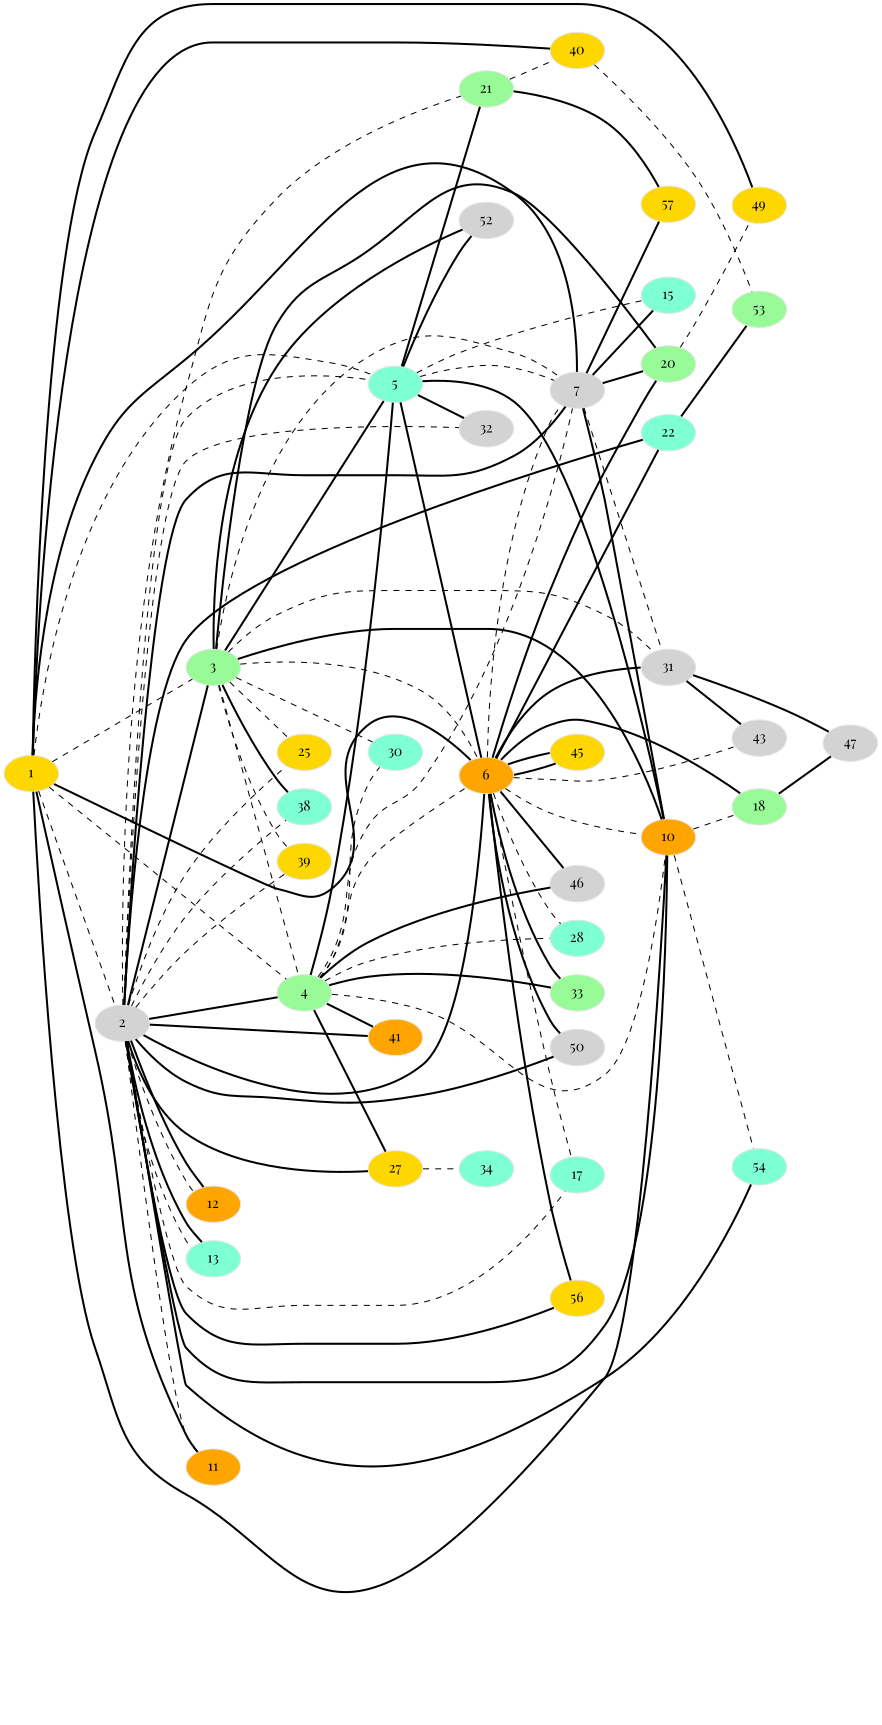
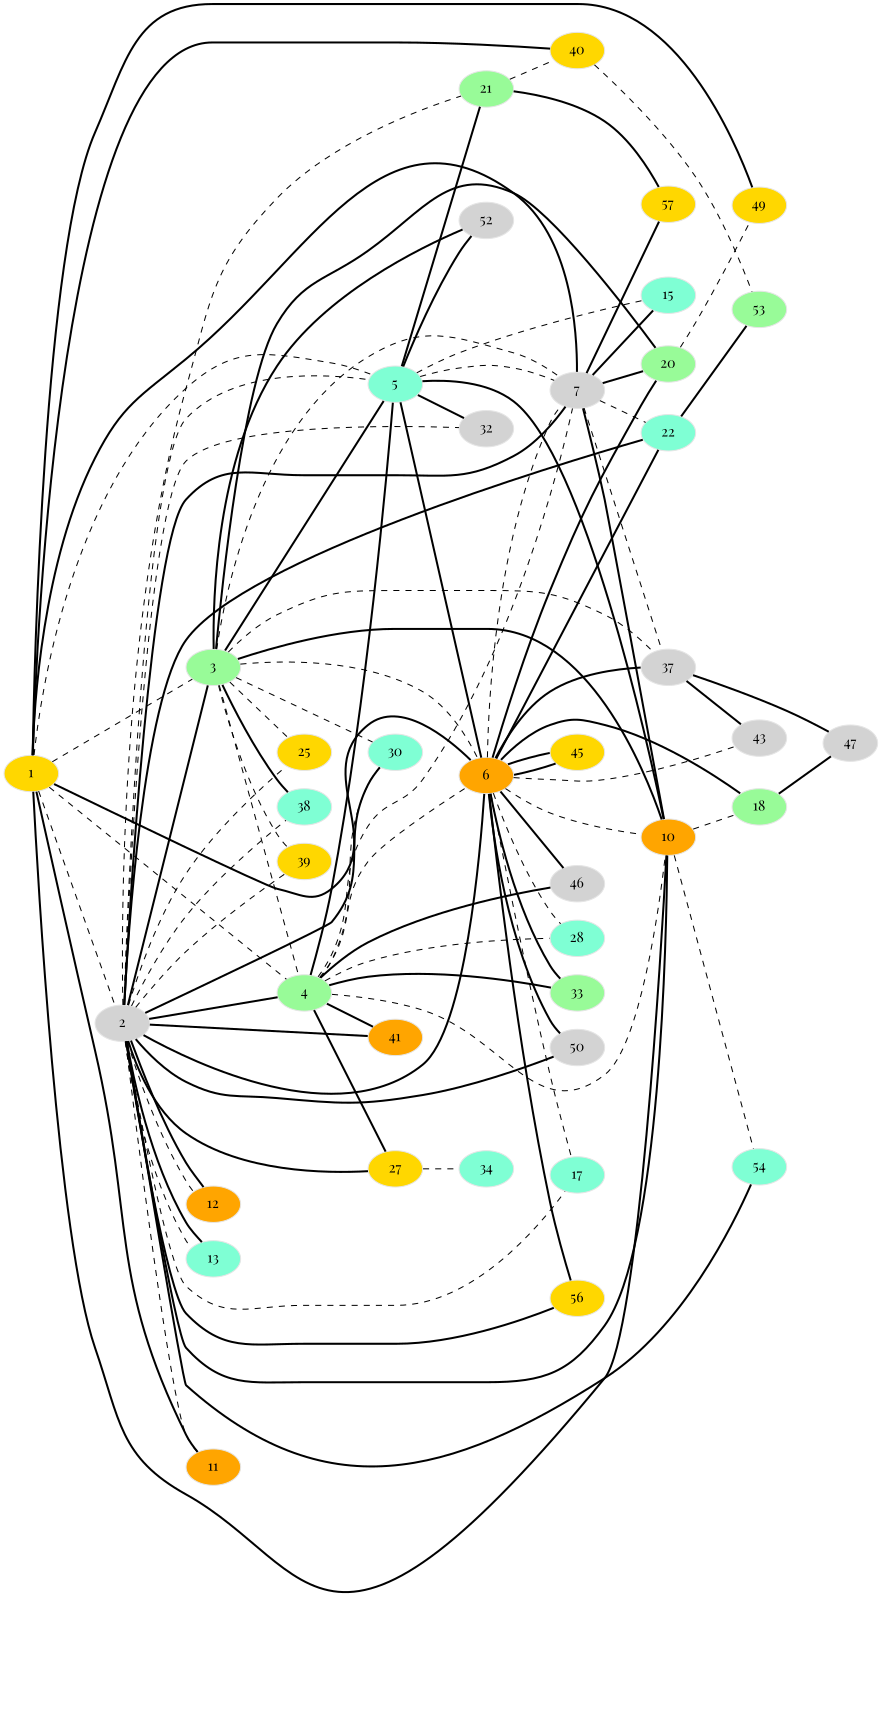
edge "7" -- "22": added
node "31": label "31" -> "37"
edge "30" -- "2": added
